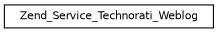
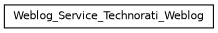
node "Zend_Service_Technorati_Weblog": label "Zend_Service_Technorati_Weblog" -> "Weblog_Service_Technorati_Weblog"
